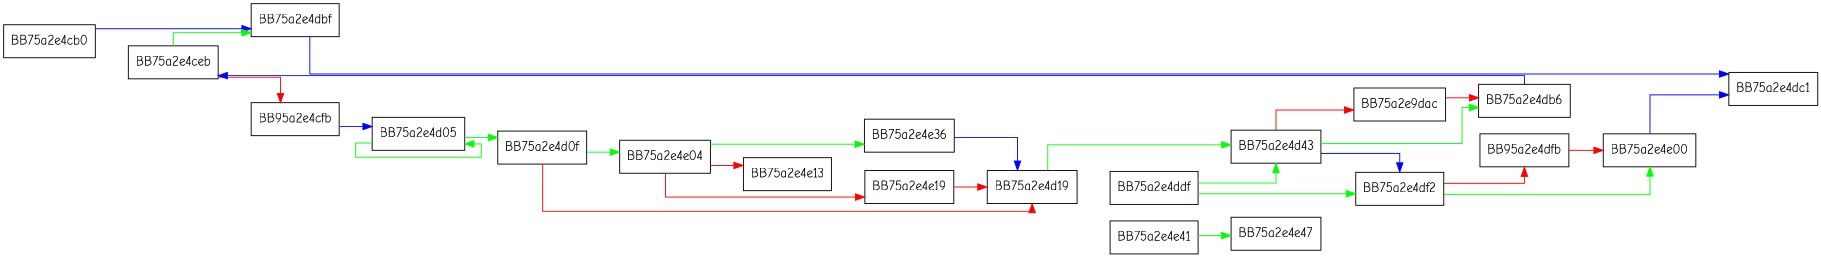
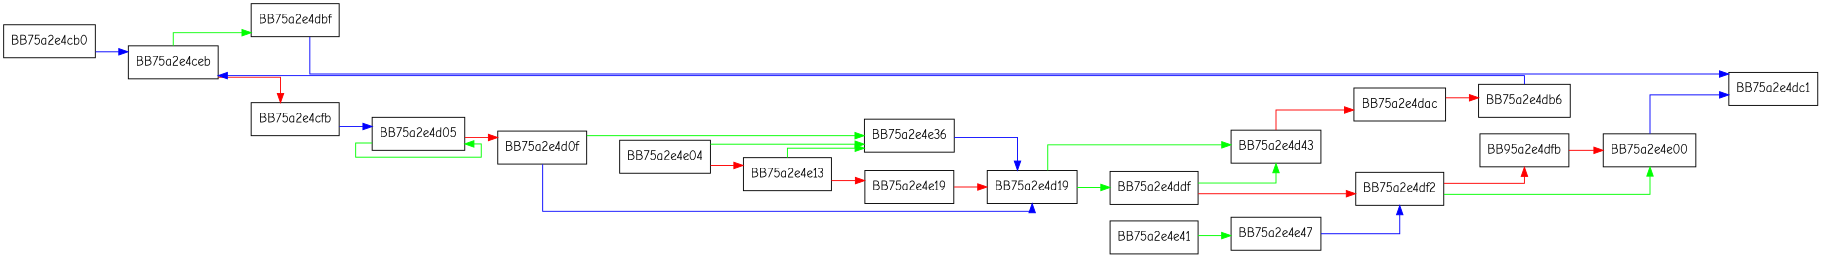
edge "BB75a2e4cb0" -> "BB75a2e4dbf": now "BB75a2e4cb0" -> "BB75a2e4ceb"
node "BB75a2e9dac": label "BB75a2e9dac" -> "BB75a2e4dac"
node "BB95a2e4cfb": label "BB95a2e4cfb" -> "BB75a2e4cfb"
edge "BB75a2e4d05" -> "BB75a2e4d0f": color green -> red
edge "BB75a2e4d43" -> "BB75a2e4db6": removed
edge "BB75a2e4e13" -> "BB75a2e4e36": added
edge "BB75a2e4d0f" -> "BB75a2e4e04": now "BB75a2e4d0f" -> "BB75a2e4e36"
edge "BB75a2e4d43" -> "BB75a2e4df2": now "BB75a2e4e47" -> "BB75a2e4df2"
edge "BB75a2e4d19" -> "BB75a2e4ddf": added
edge "BB75a2e4ddf" -> "BB75a2e4df2": color green -> red
edge "BB75a2e4e04" -> "BB75a2e4e19": now "BB75a2e4e13" -> "BB75a2e4e19"
edge "BB75a2e4d0f" -> "BB75a2e4d19": color red -> blue
